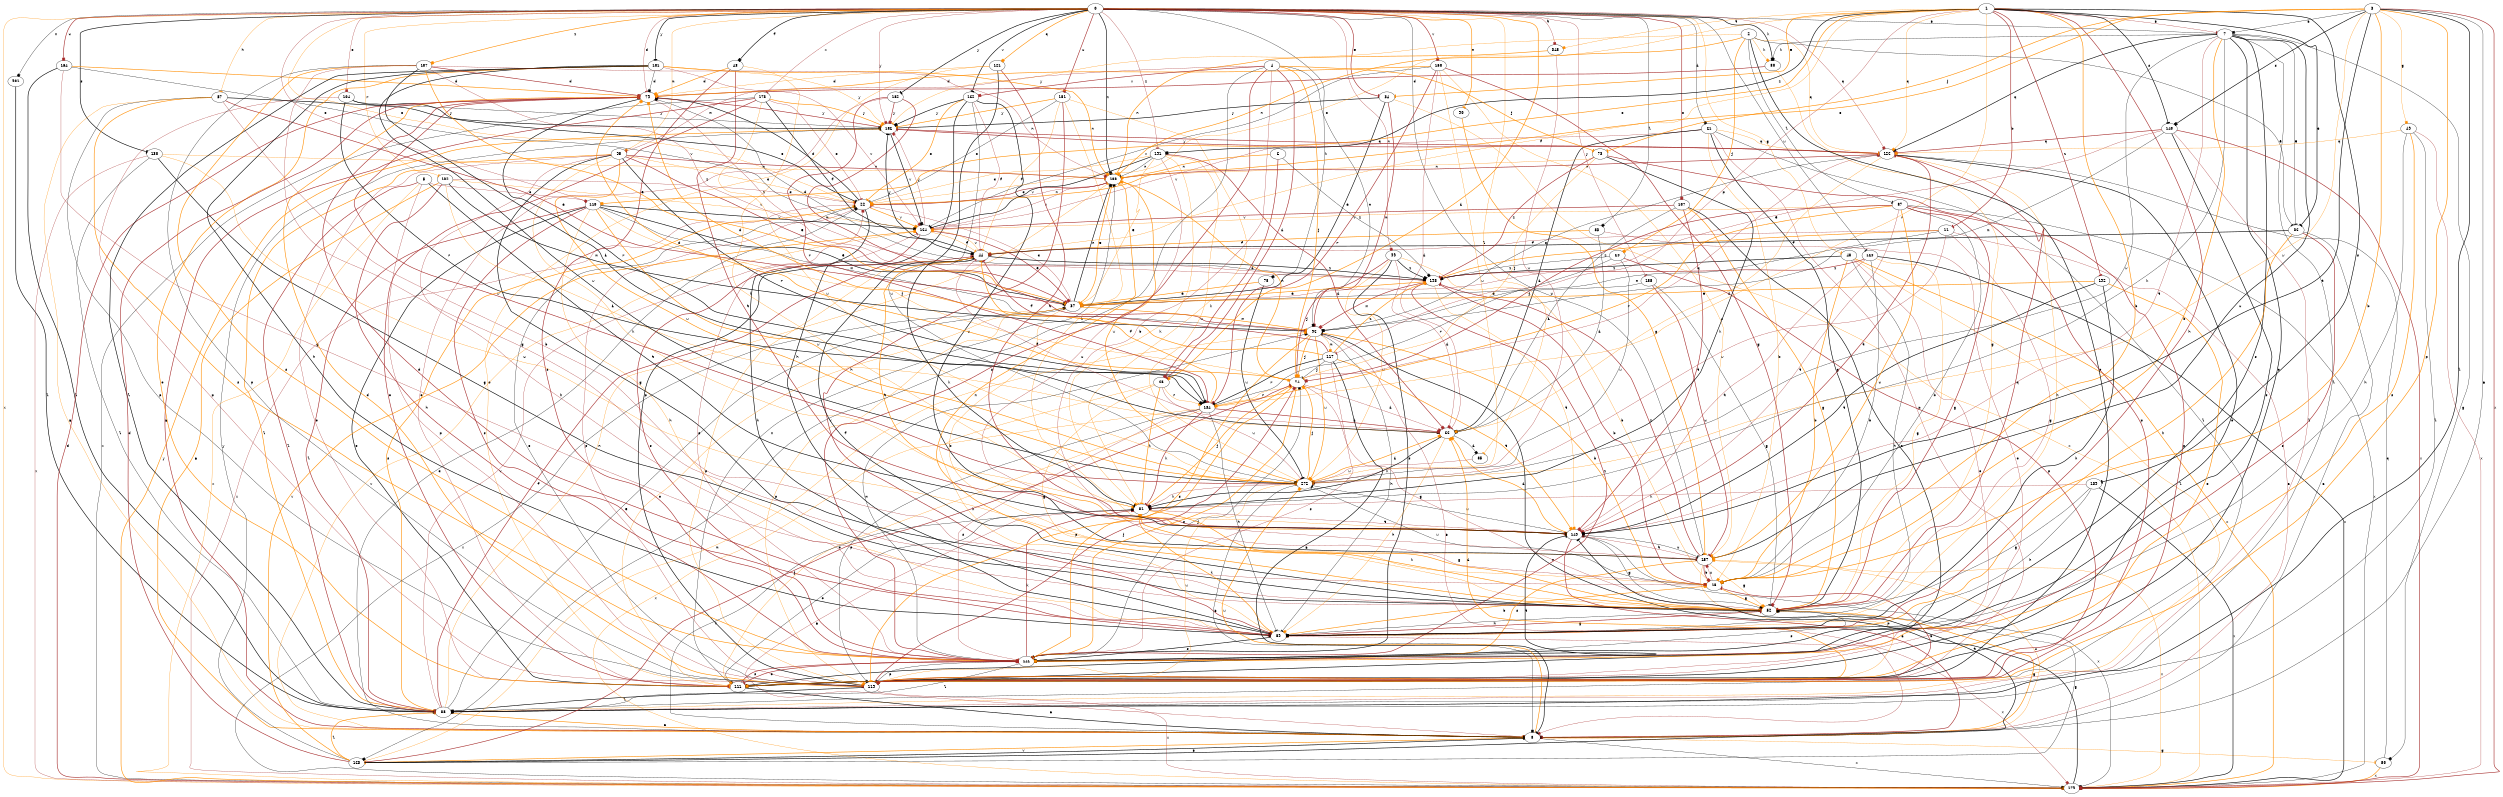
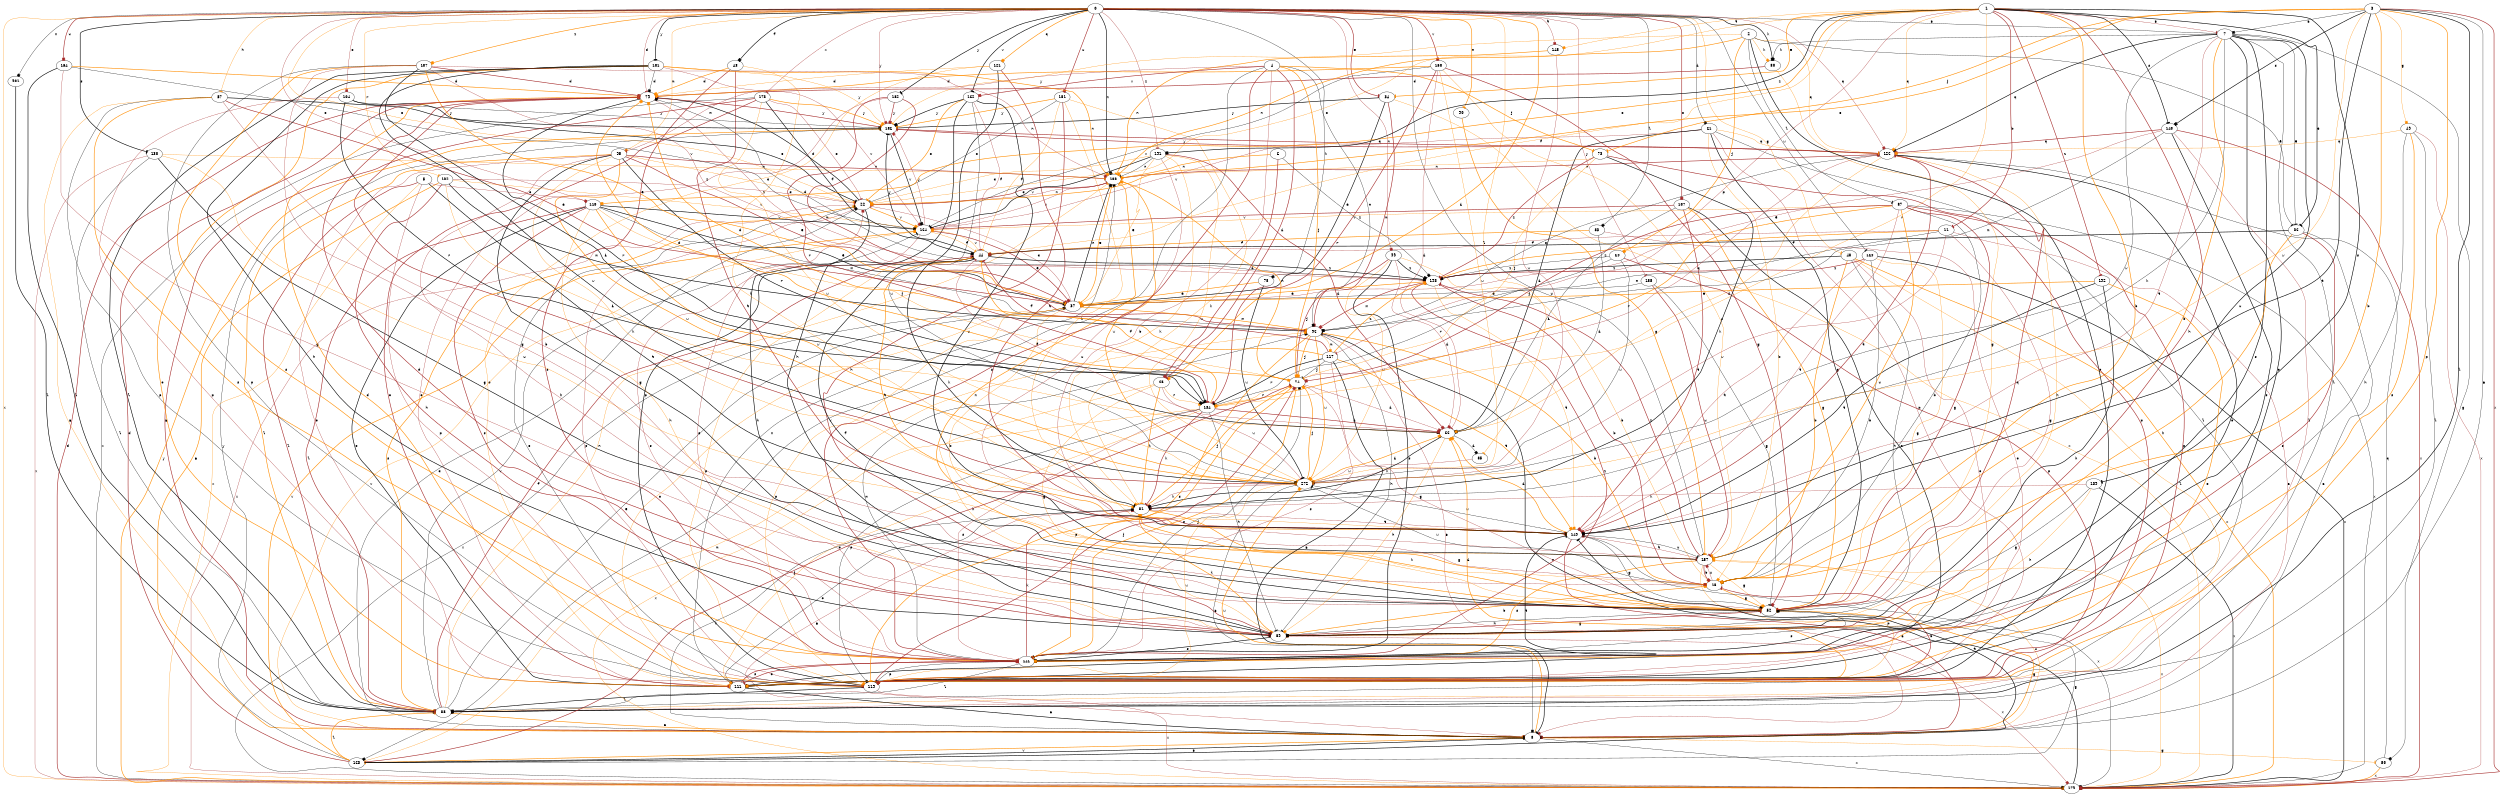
node "348": label "348" -> "148"
edge "88" -> "164": color brown -> black
edge "164" -> "141": style bold -> solid
edge "139" -> "59": color black -> darkorange
